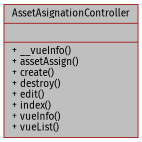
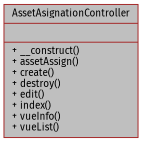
node "AssetAsignationController": text "+ __vueInfo()" -> "+ __construct()"
